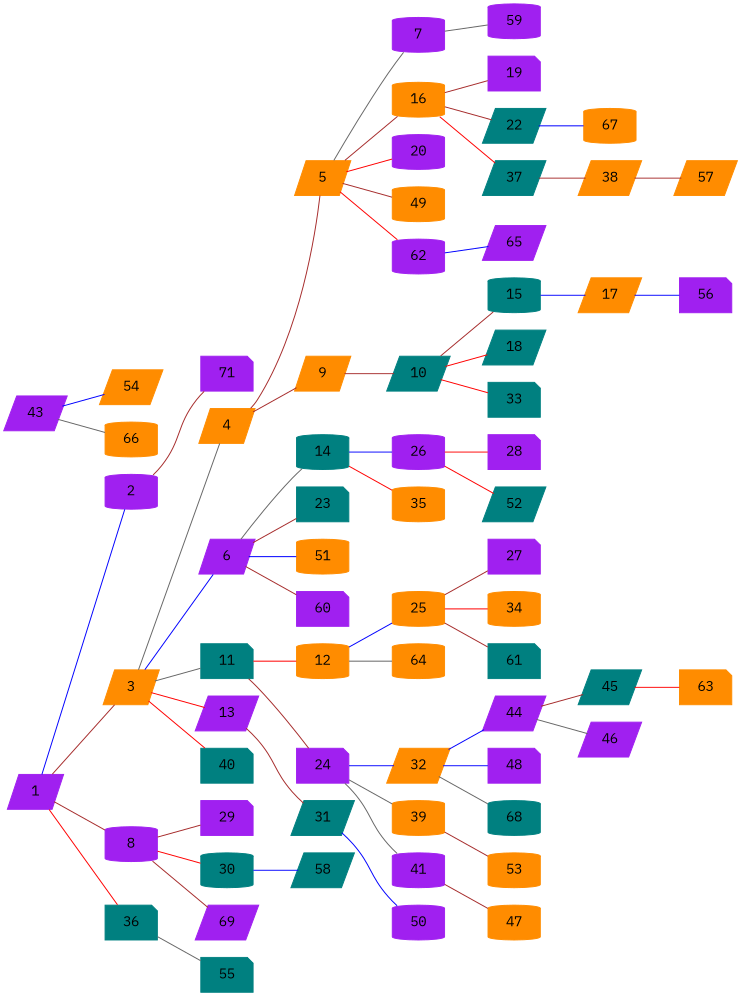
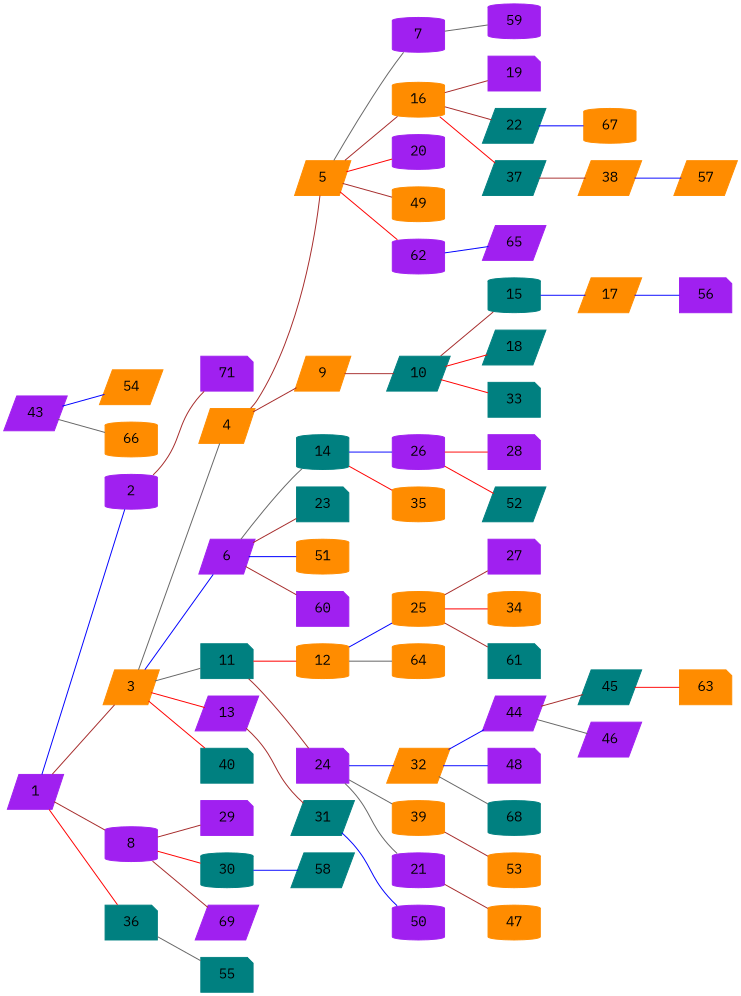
edge "38" -- "57": color brown -> blue
node "41": label "41" -> "21"
